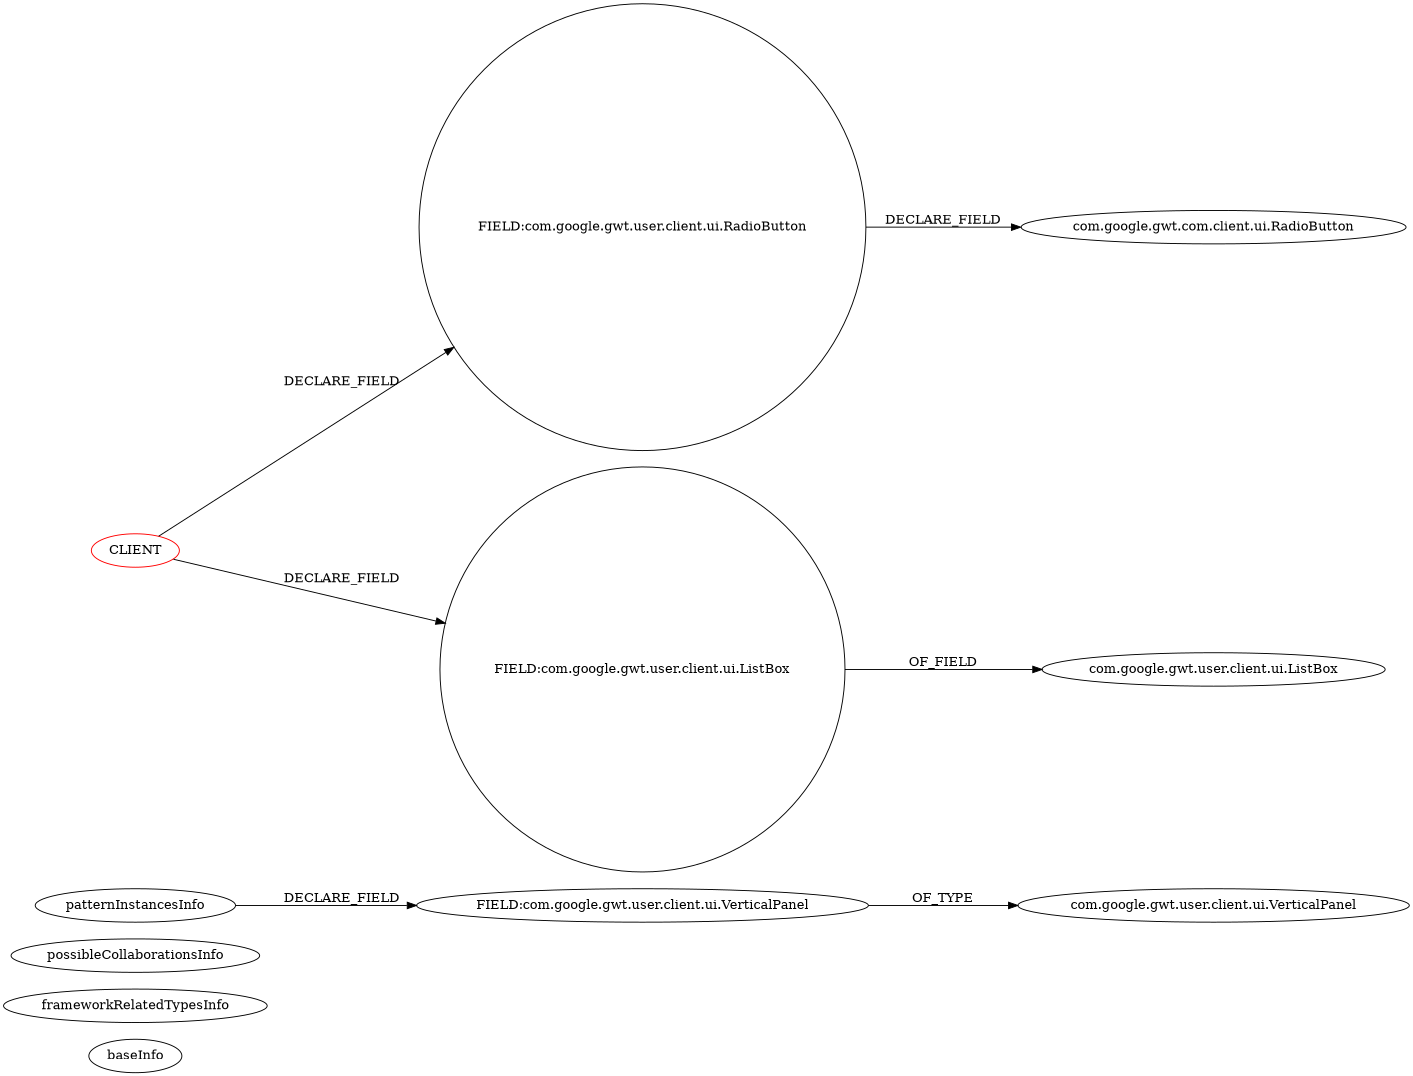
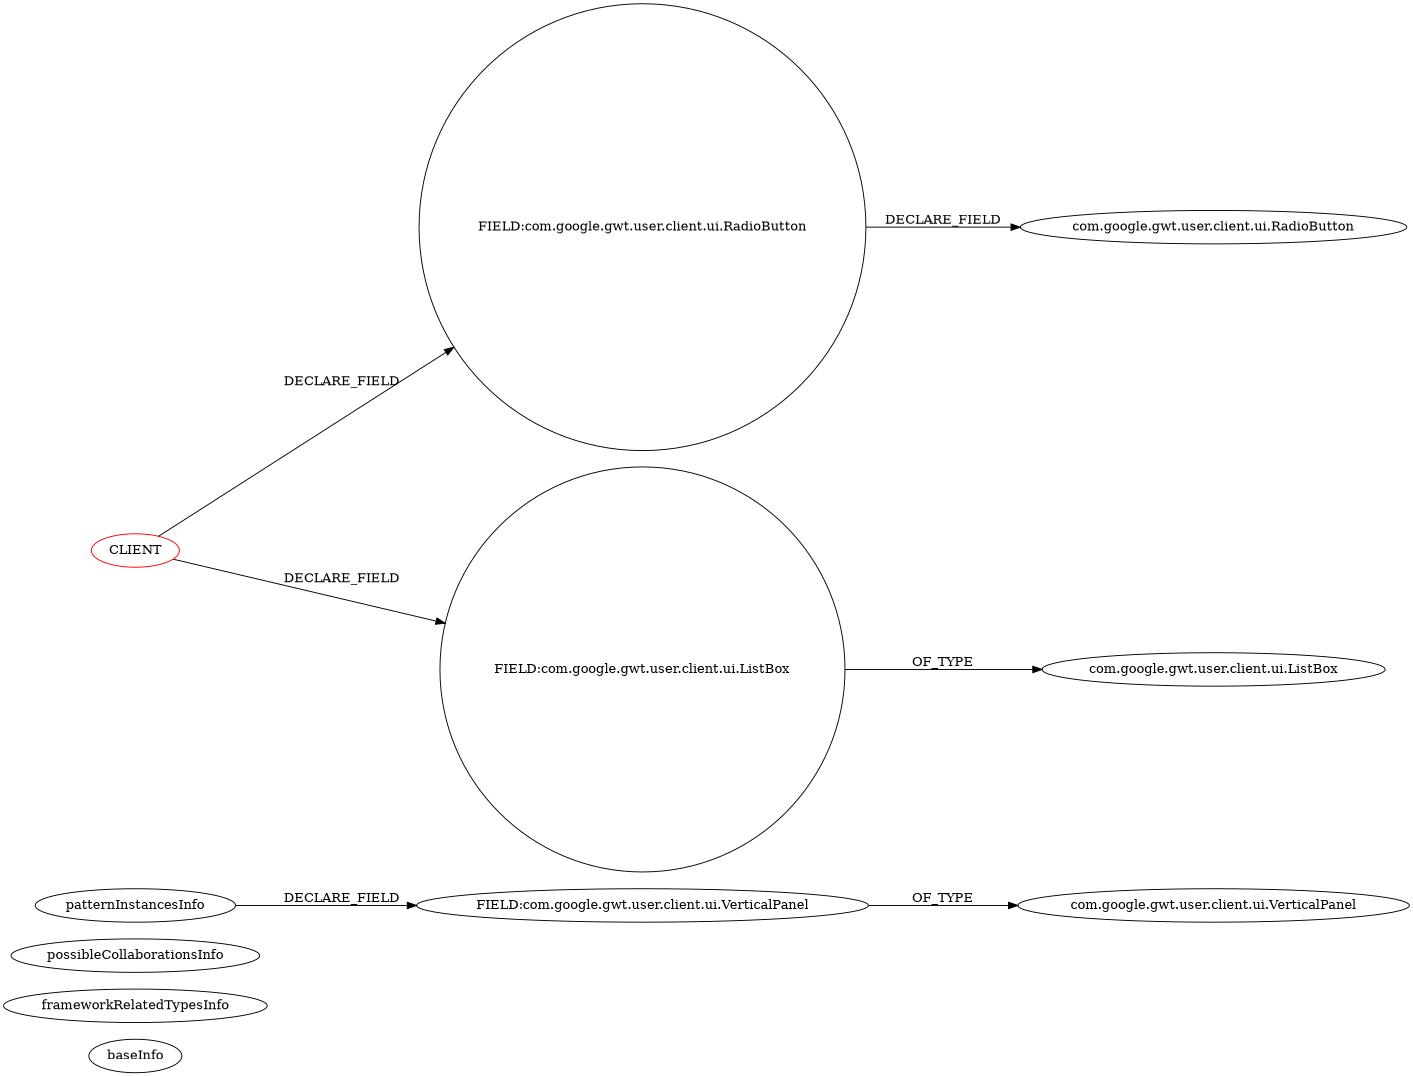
node "com.google.gwt.com.client.ui.RadioButton": label "com.google.gwt.com.client.ui.RadioButton" -> "com.google.gwt.user.client.ui.RadioButton"
edge "FIELD:com.google.gwt.user.client.ui.ListBox" -> "com.google.gwt.user.client.ui.ListBox": label "OF_FIELD" -> "OF_TYPE"
